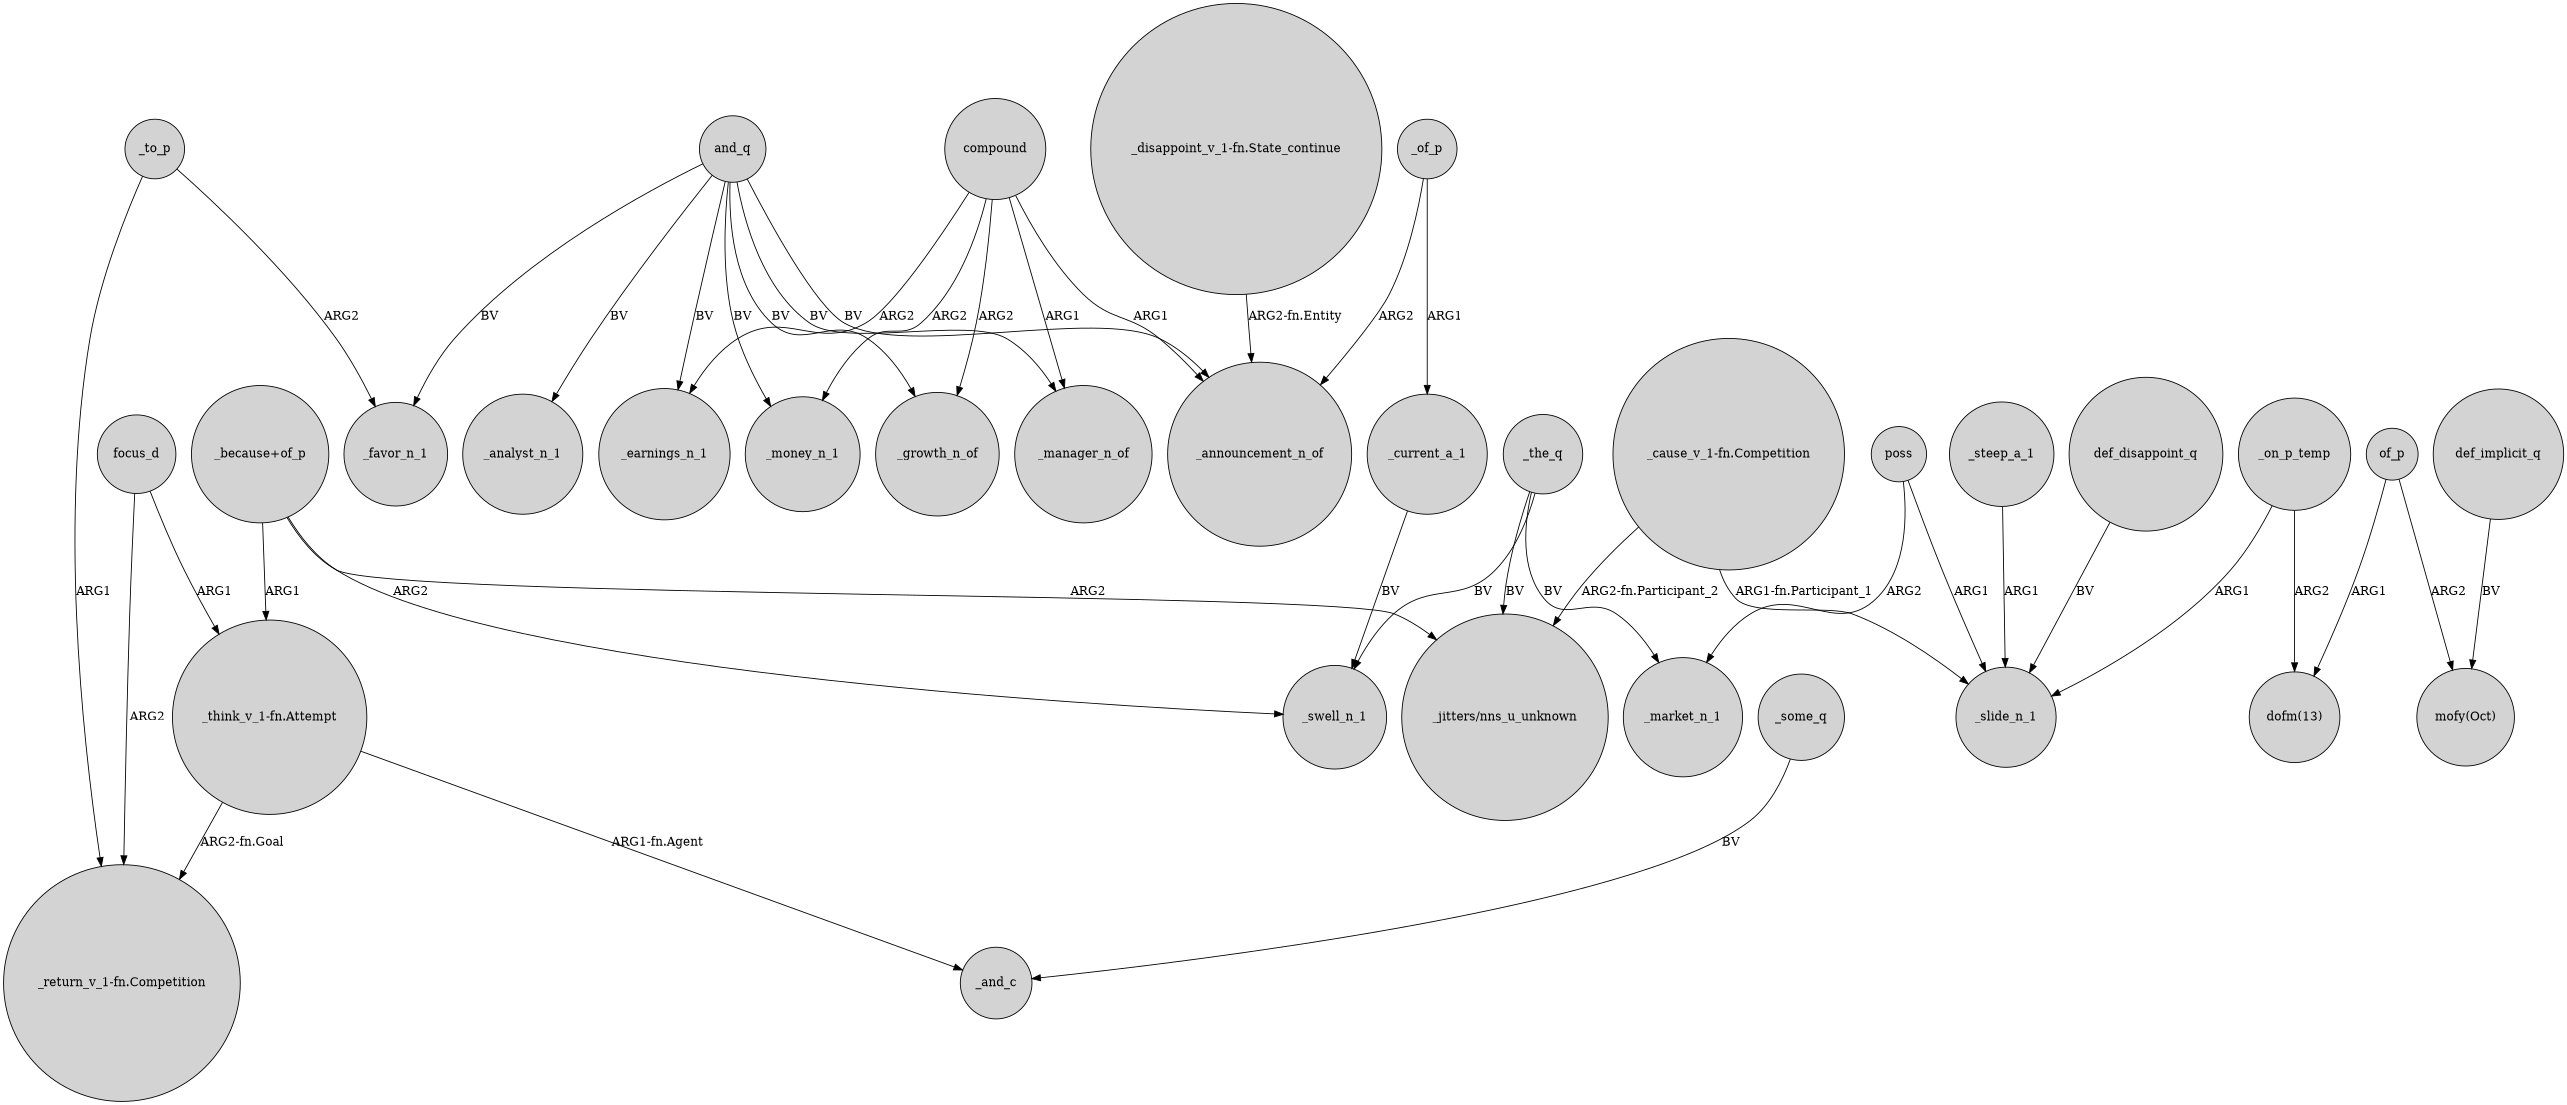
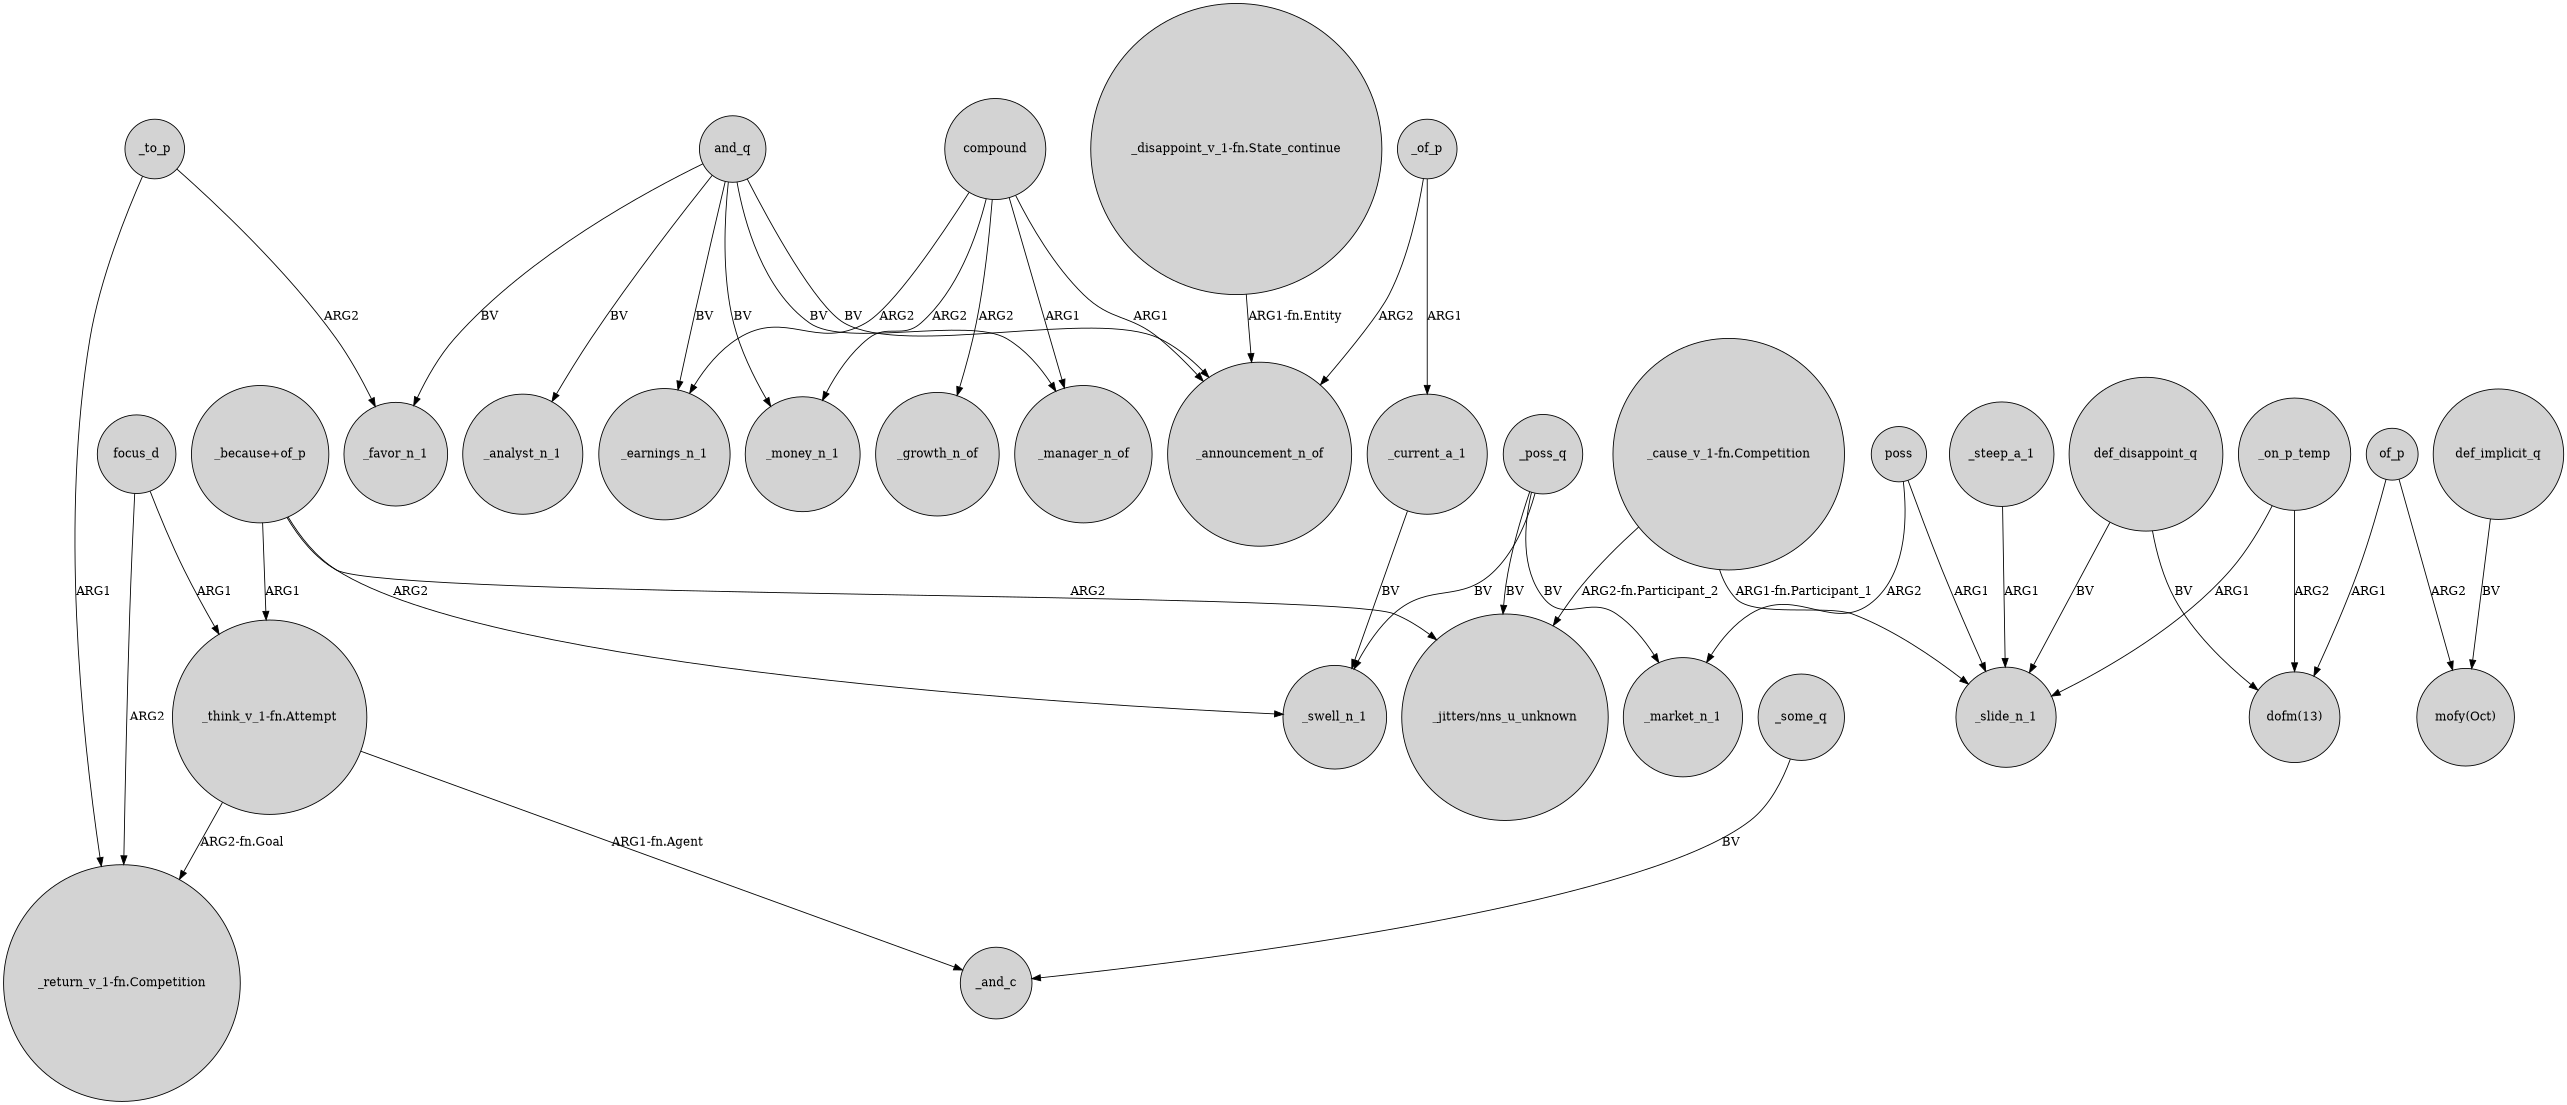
edge "and_q" -> "_growth_n_of": removed, label "BV"
edge "_disappoint_v_1-fn.State_continue" -> "_announcement_n_of": label "ARG2-fn.Entity" -> "ARG1-fn.Entity"
node "_the_q": label "_the_q" -> "_poss_q"
edge "def_disappoint_q" -> "dofm(13)": added, label "BV"
